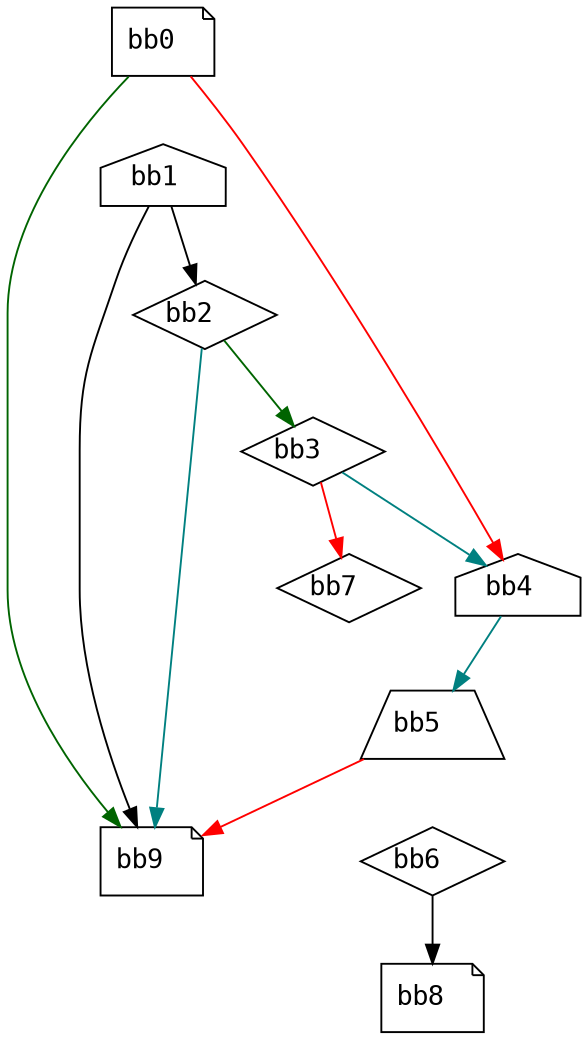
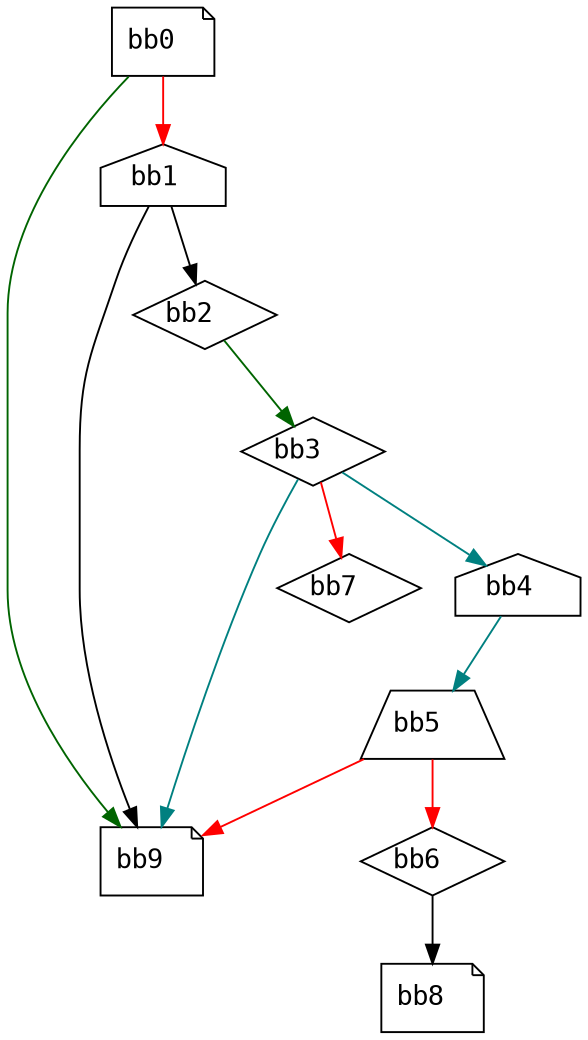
edge "bb0" -> "bb4": now "bb0" -> "bb1"
edge "bb2" -> "bb9": now "bb3" -> "bb9"
edge "bb5" -> "bb6": added
